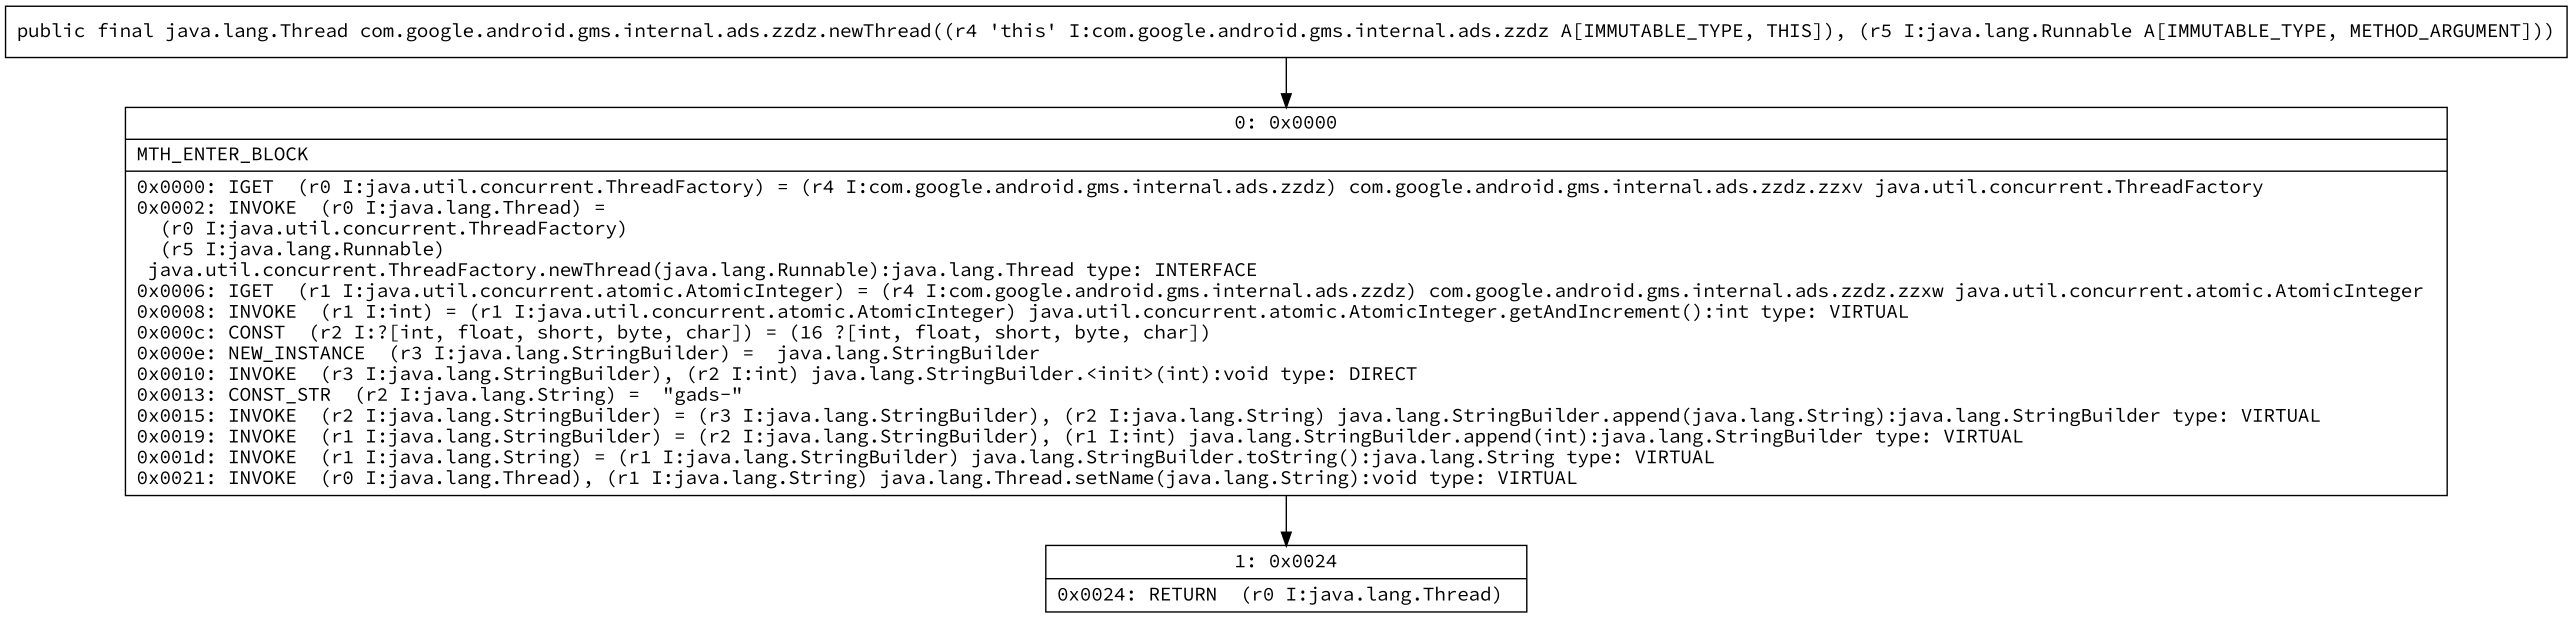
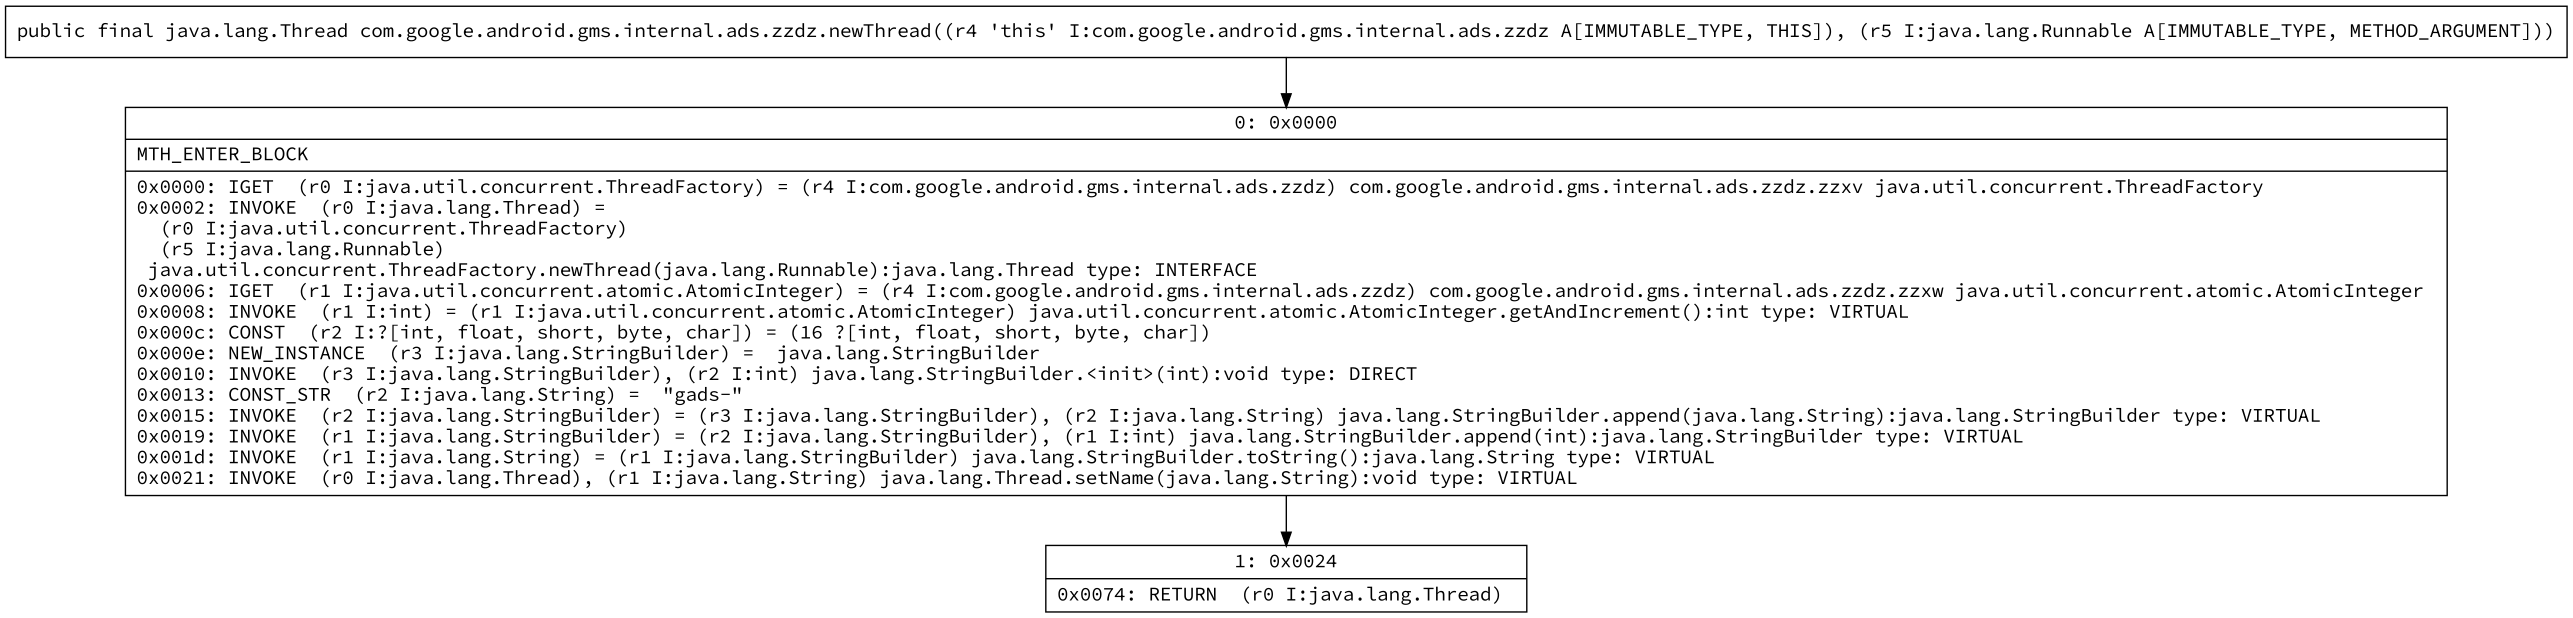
node "1: 0x0024": text "0x0024: RETURN  (r0 I:java.lang.Thread)" -> "0x0074: RETURN  (r0 I:java.lang.Thread)"
